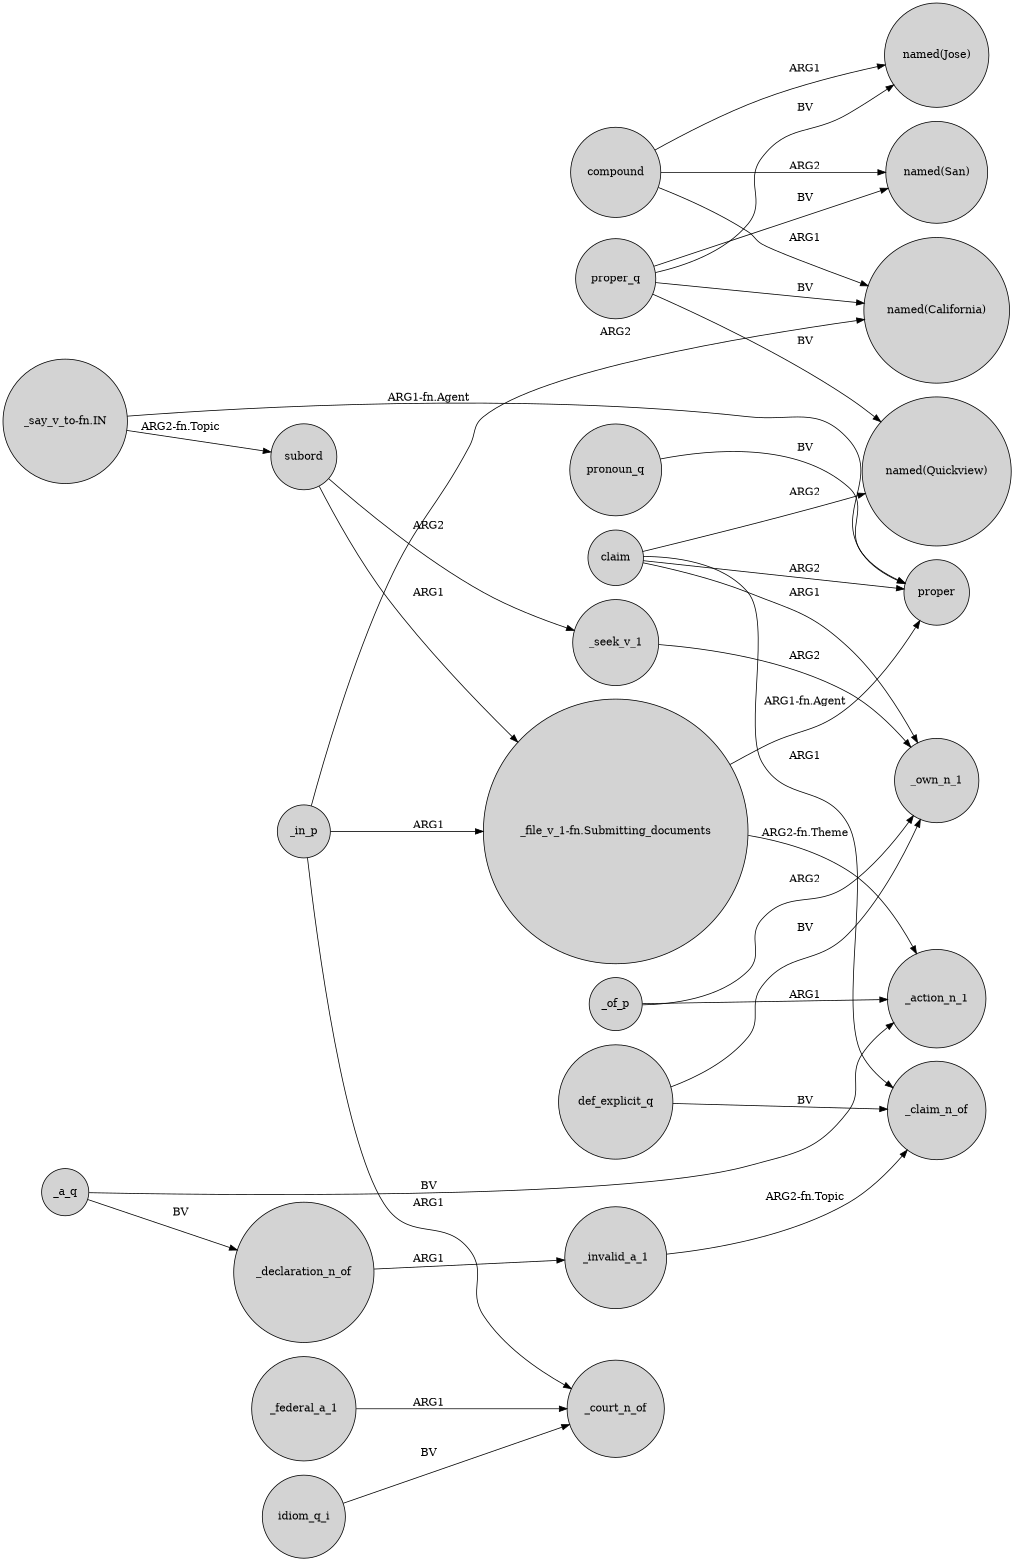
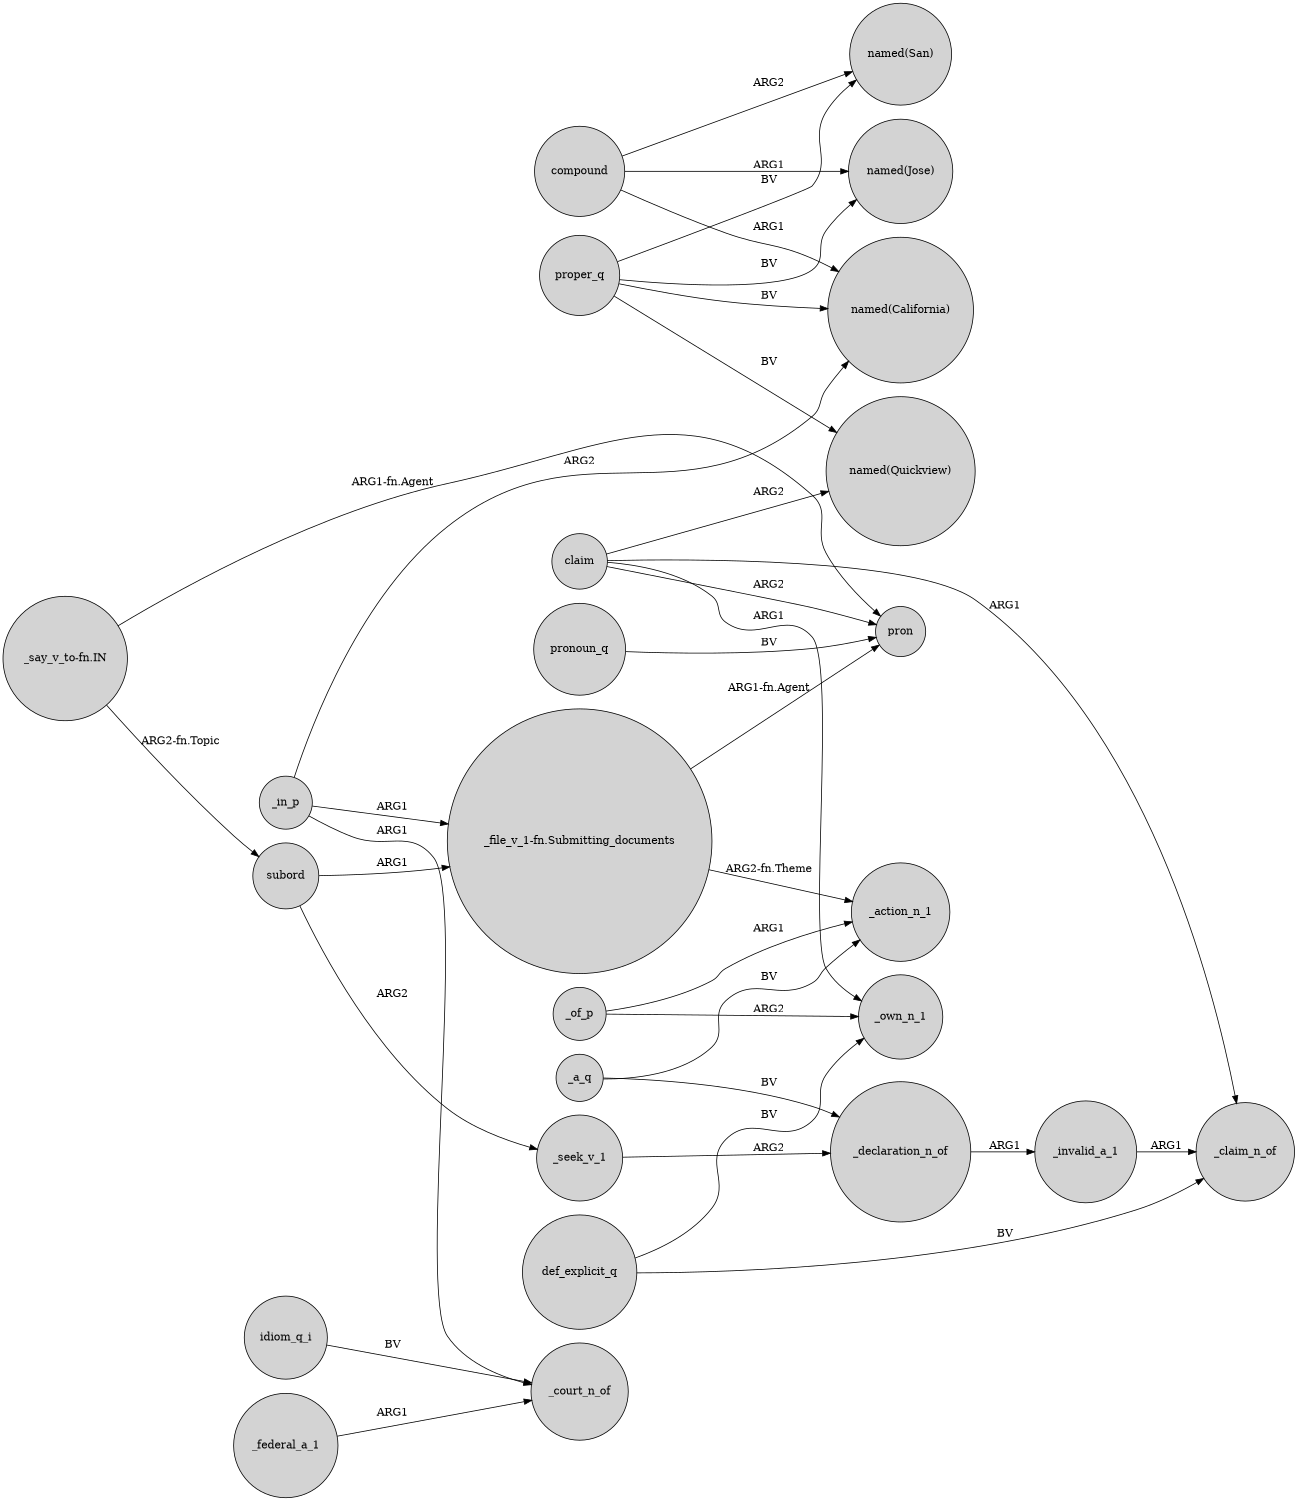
node "proper": label "proper" -> "pron"
edge "_seek_v_1" -> "_own_n_1": now "_seek_v_1" -> "_declaration_n_of"
edge "_invalid_a_1" -> "_claim_n_of": label "ARG2-fn.Topic" -> "ARG1"
